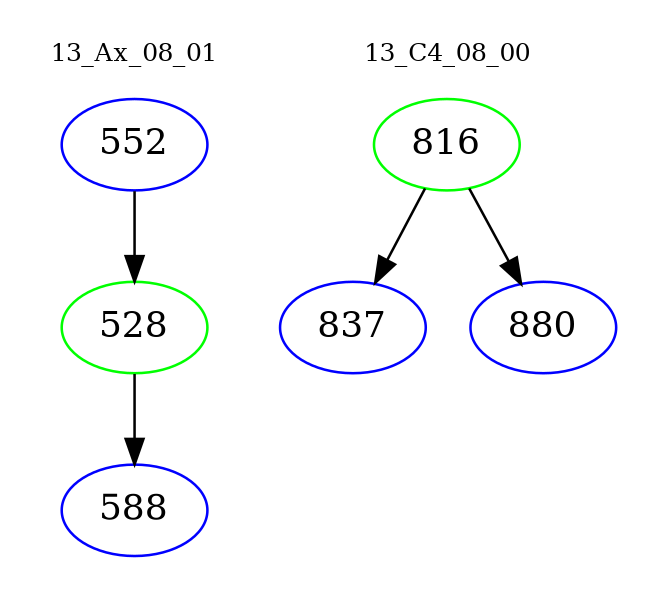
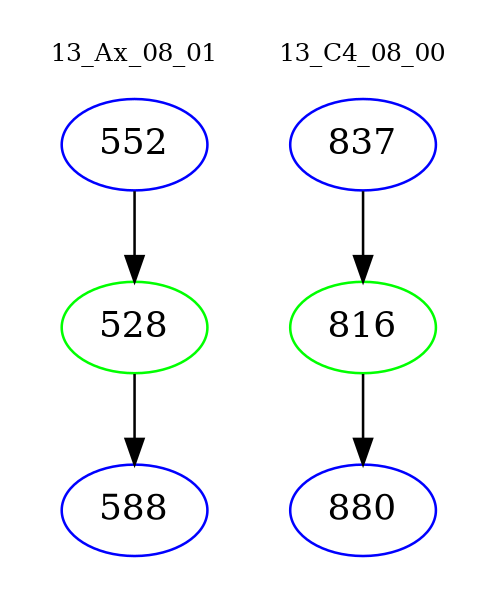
edge "816" -> "837": reversed
